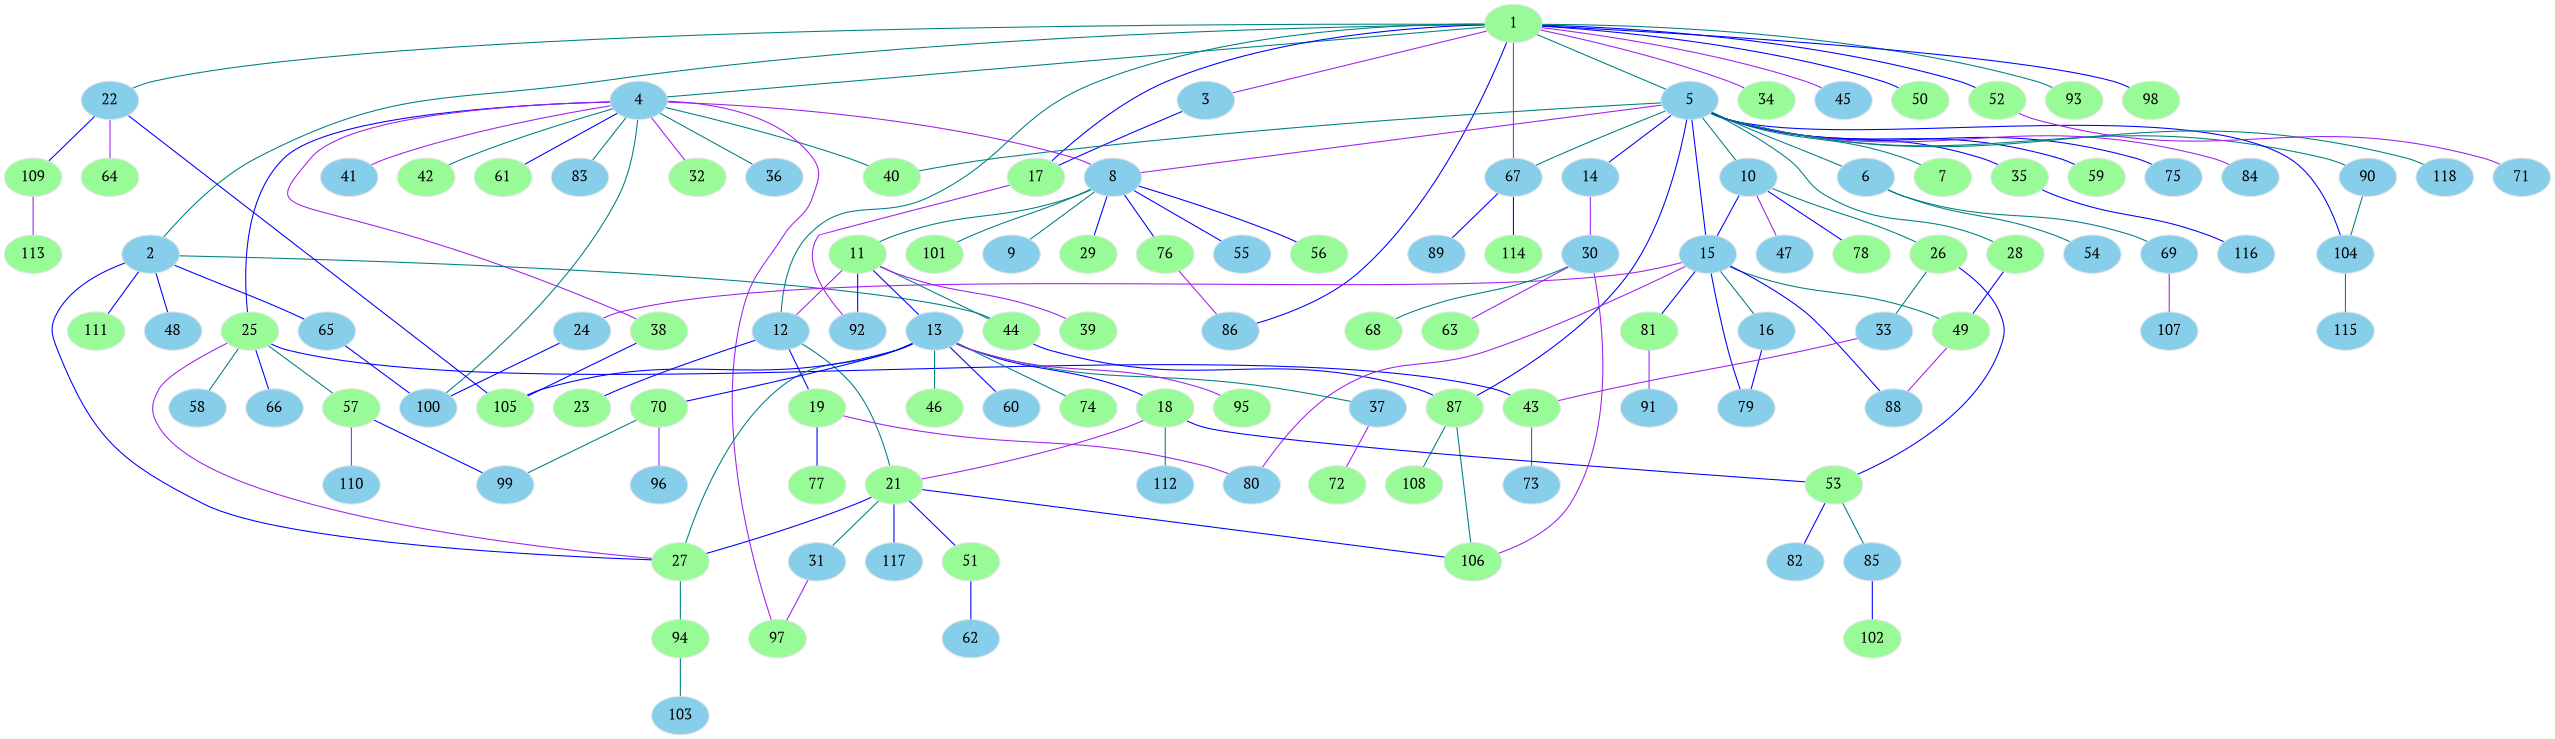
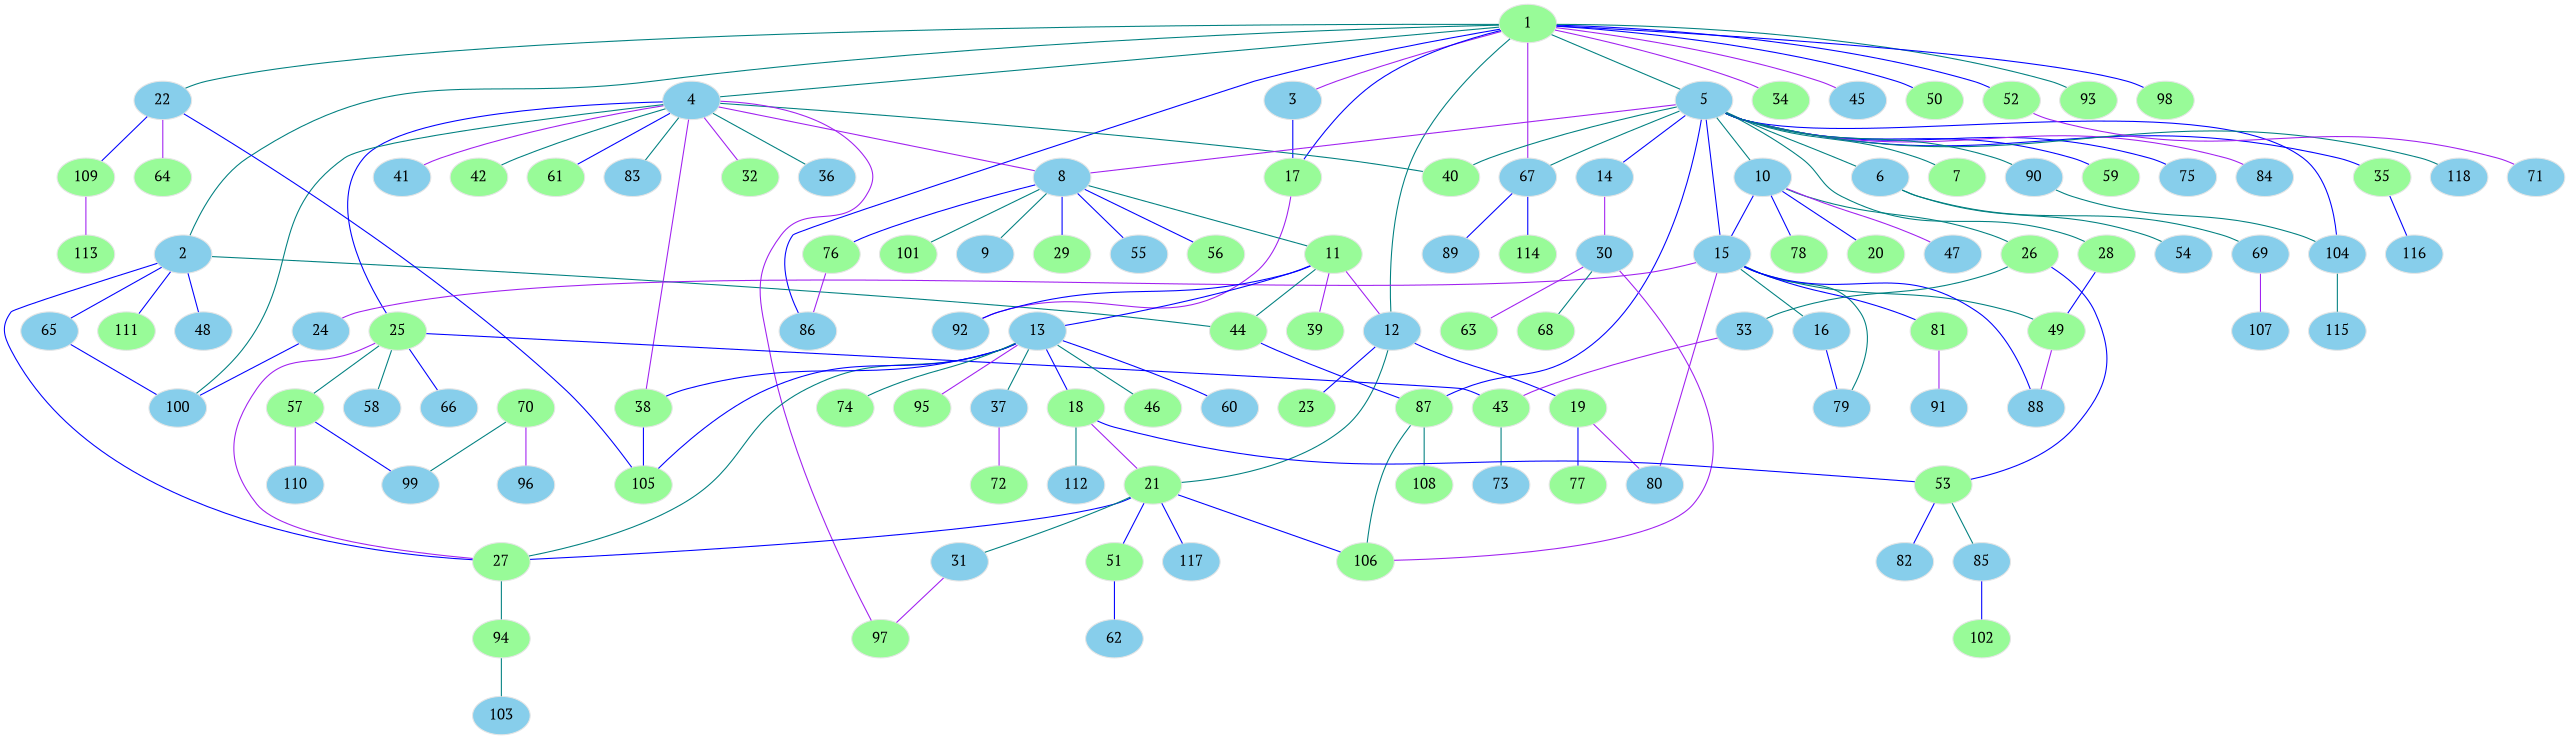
node "20": added
edge "15" -- "79": color blue -> teal
edge "13" -- "70": now "13" -- "38"
